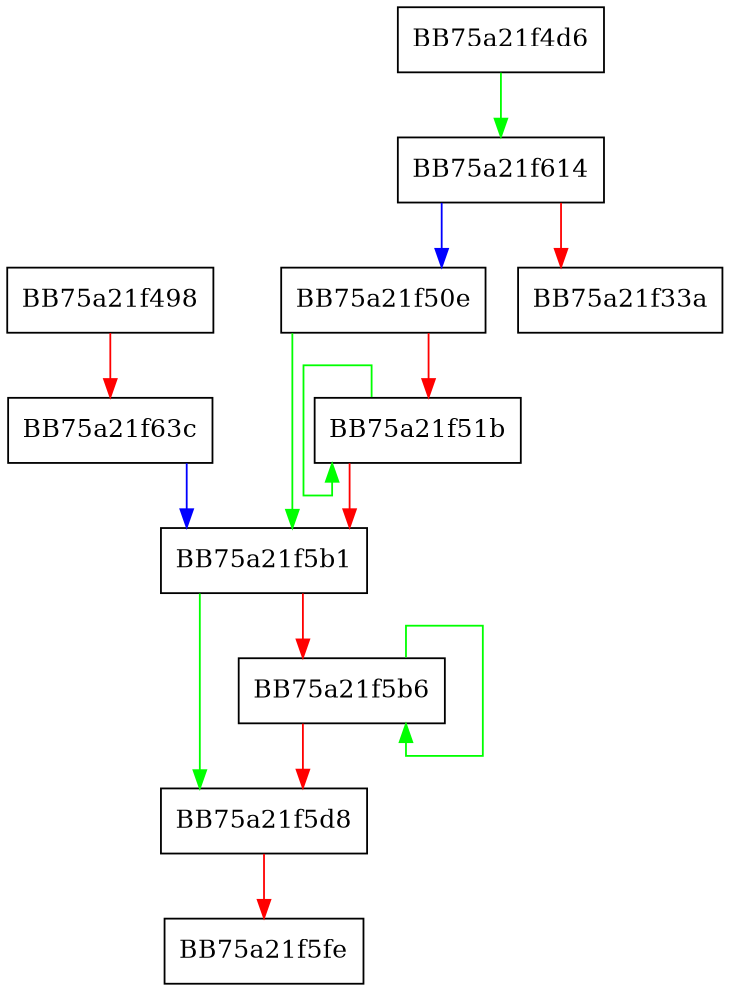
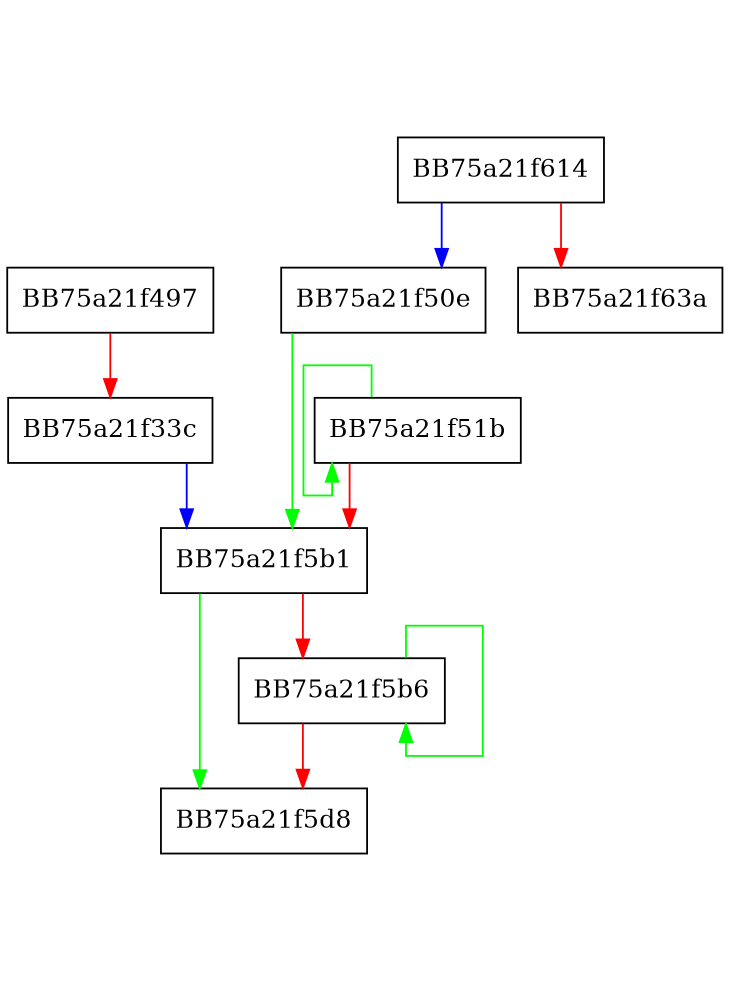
node "BB75a21f4d6": removed
node "BB75a21f498": label "BB75a21f498" -> "BB75a21f497"
node "BB75a21f33a": label "BB75a21f33a" -> "BB75a21f63a"
edge "BB75a21f50e" -> "BB75a21f51b": removed
node "BB75a21f63c": label "BB75a21f63c" -> "BB75a21f33c"
node "BB75a21f5fe": removed
